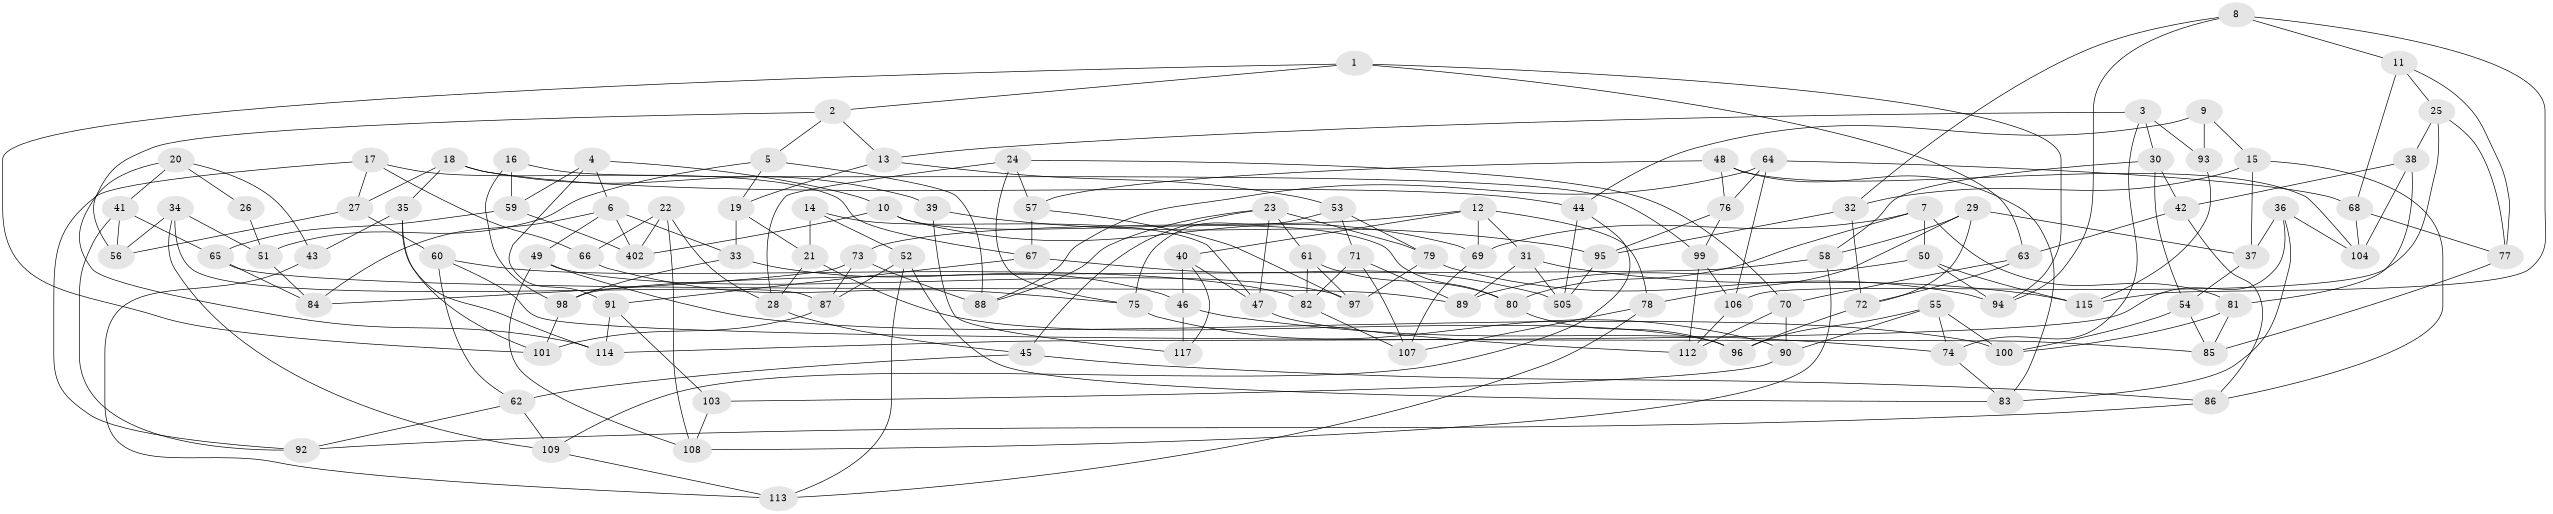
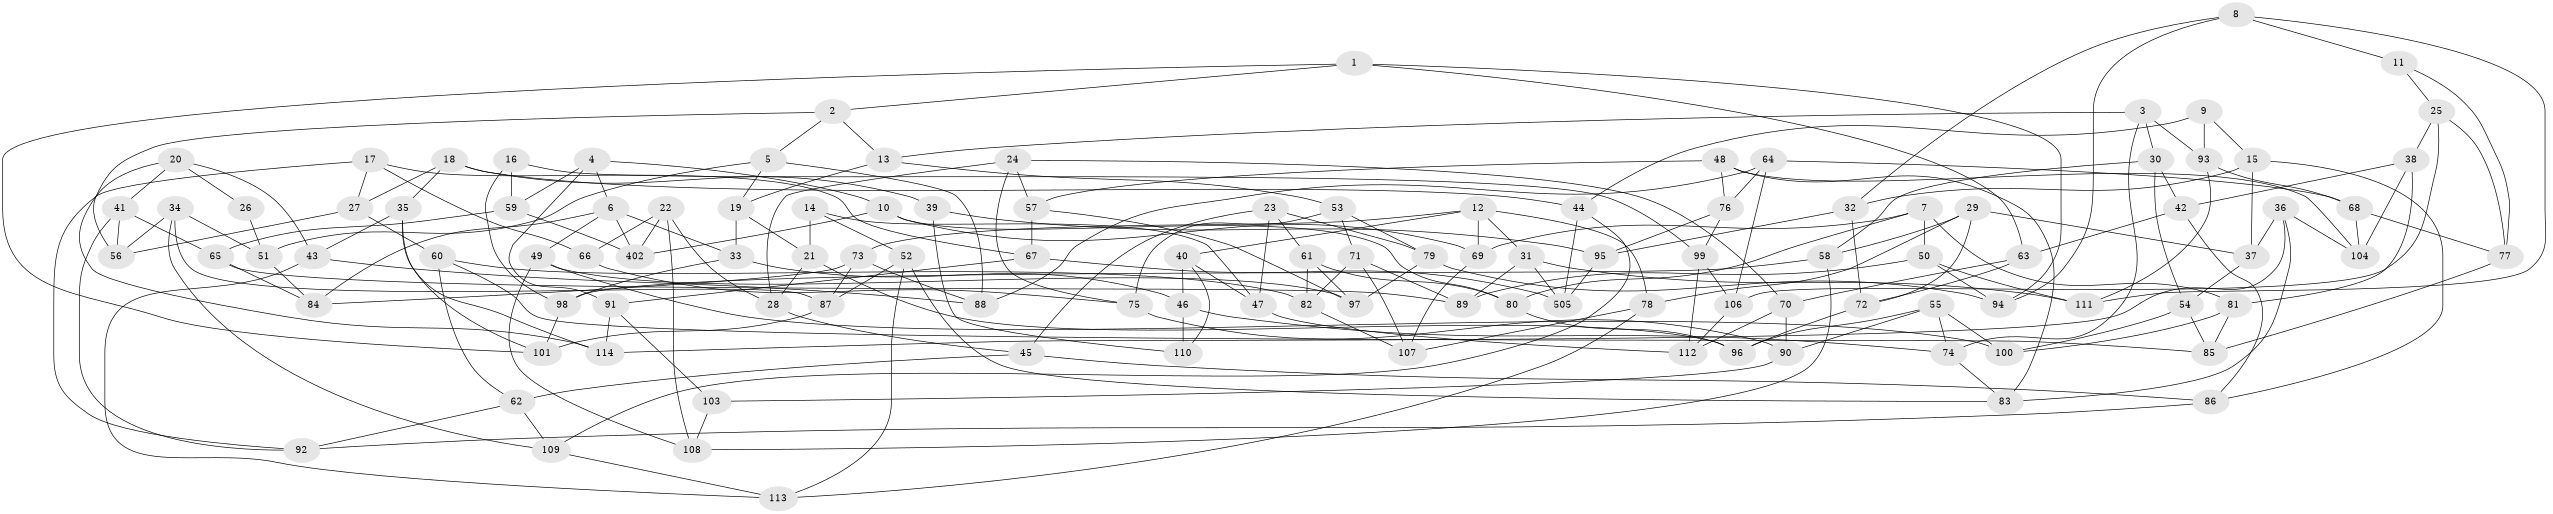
edge "11" -- "68": now "93" -- "68"
edge "23" -- "88": now "43" -- "88"
node "115": label "115" -> "111"
node "117": label "117" -> "110"
